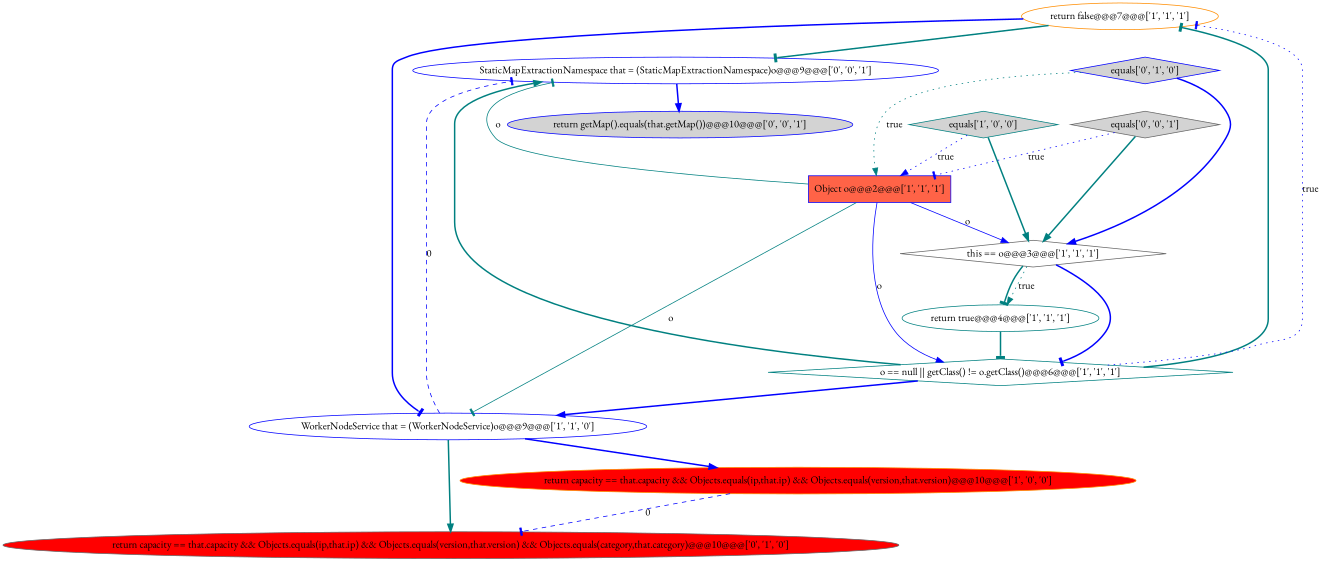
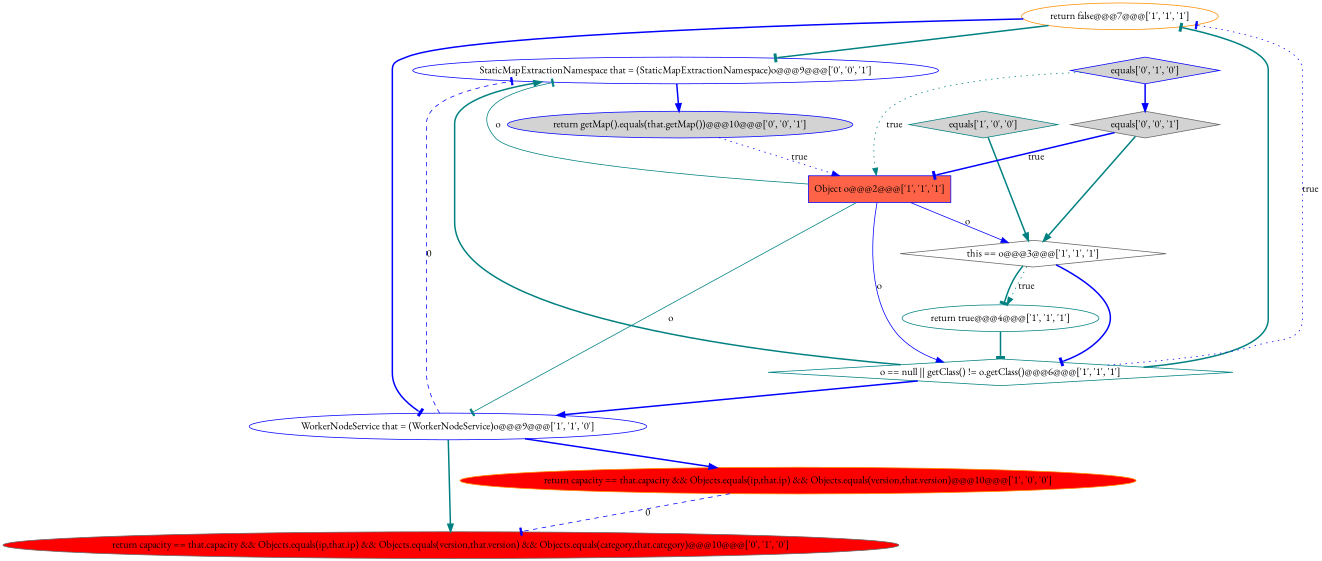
edge "equals['1', '0', '0']" -> "Object o@@@2@@@['1', '1', '1']": now "return getMap().equals(that.getMap())@@@10@@@['0', '0', '1']" -> "Object o@@@2@@@['1', '1', '1']"
edge "equals['0', '0', '1']" -> "Object o@@@2@@@['1', '1', '1']": style dotted -> bold
edge "equals['0', '1', '0']" -> "this == o@@@3@@@['1', '1', '1']": now "equals['0', '1', '0']" -> "equals['0', '0', '1']"
